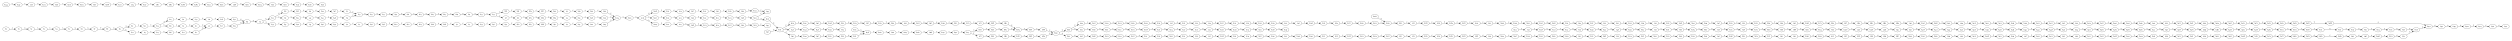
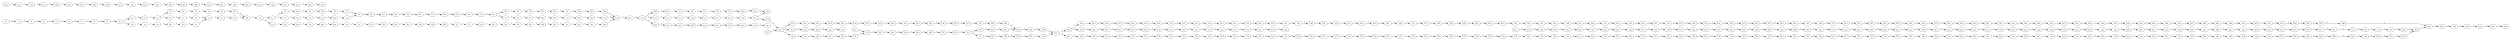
edge "S263" -> "S269": now "S263" -> "S266"
